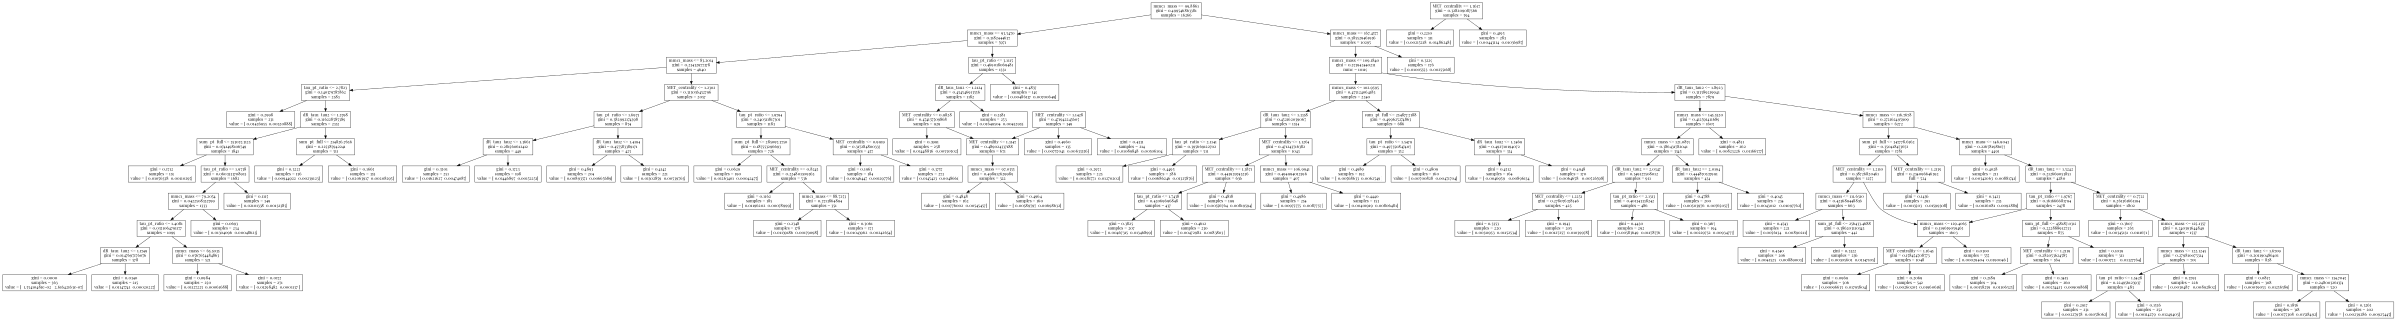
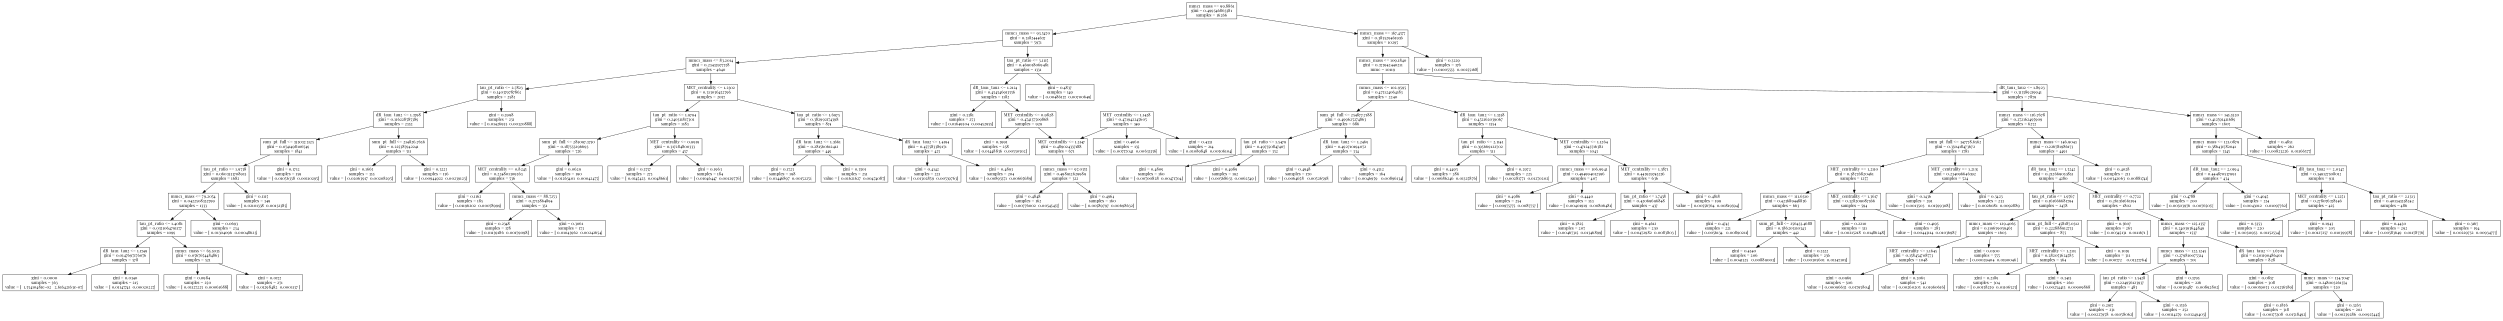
node "MET_centrality <= 1.2139 gini = 0.234096646392 full = 524": label "MET_centrality <= 1.2139 gini = 0.234096646392 full = 524" -> "MET_centrality <= 1.2139 gini = 0.234096646392 samples = 524"
edge "MET_centrality <= 1.2110 gini = 0.38726820461 samples = 1257" -> "mmc1_mass <= 129.4065 gini = 0.119659059465 samples = 1603": now "MET_centrality <= 1.2110 gini = 0.38726820461 samples = 1257" -> "MET_centrality <= 1.3617 gini = 0.328209087566 samples = 594"
